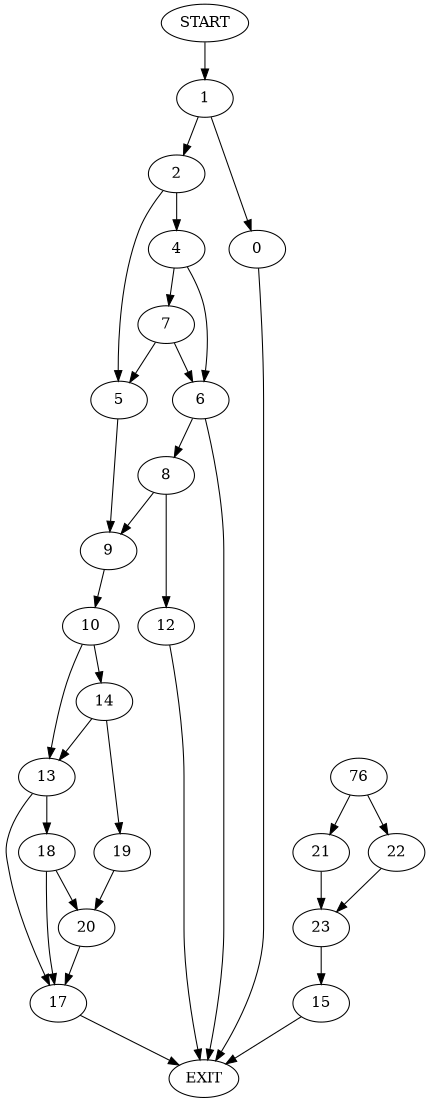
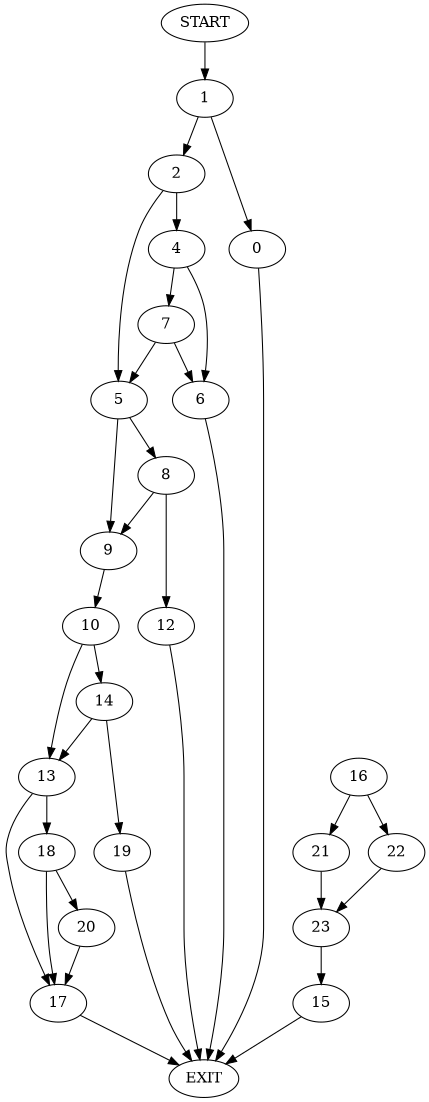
edge "6" -> "8": now "5" -> "8"
node "76": label "76" -> "16"
edge "19" -> "20": now "19" -> "EXIT"
